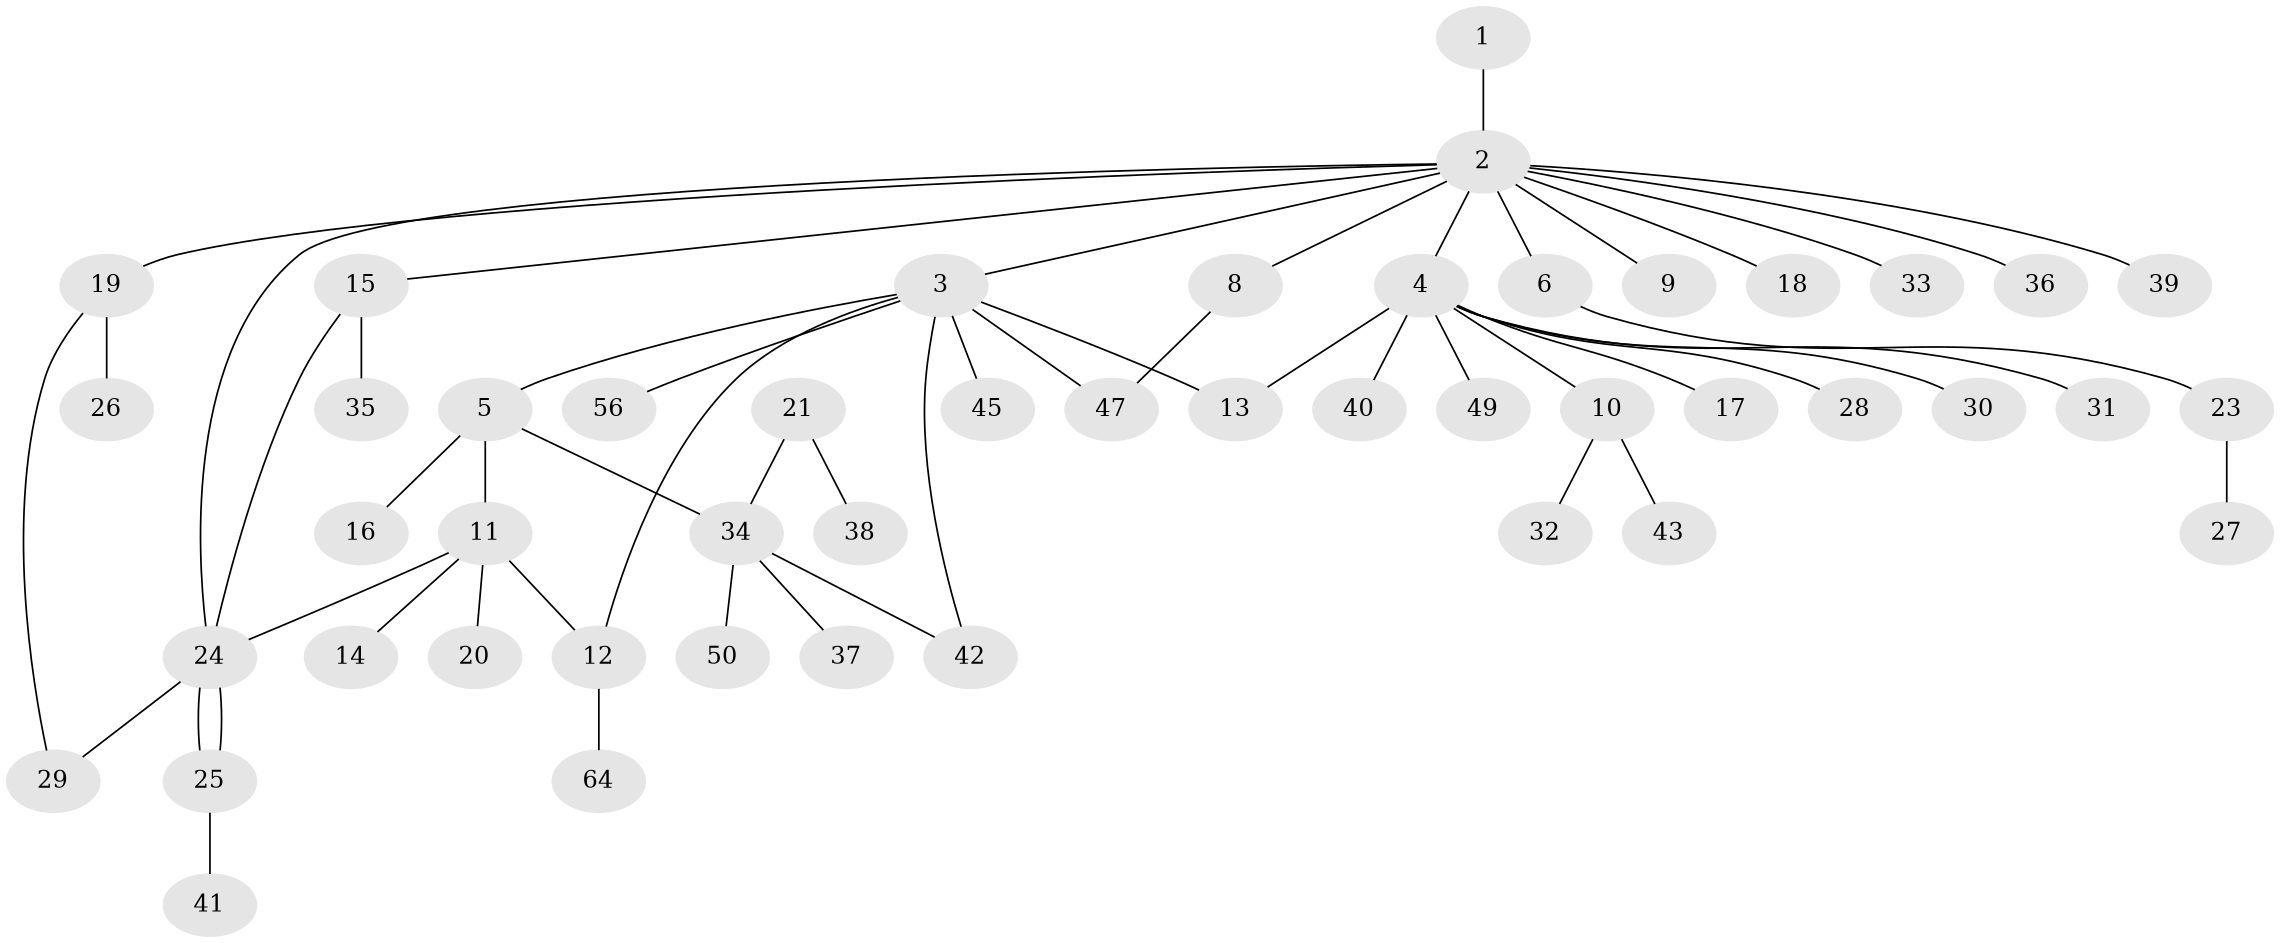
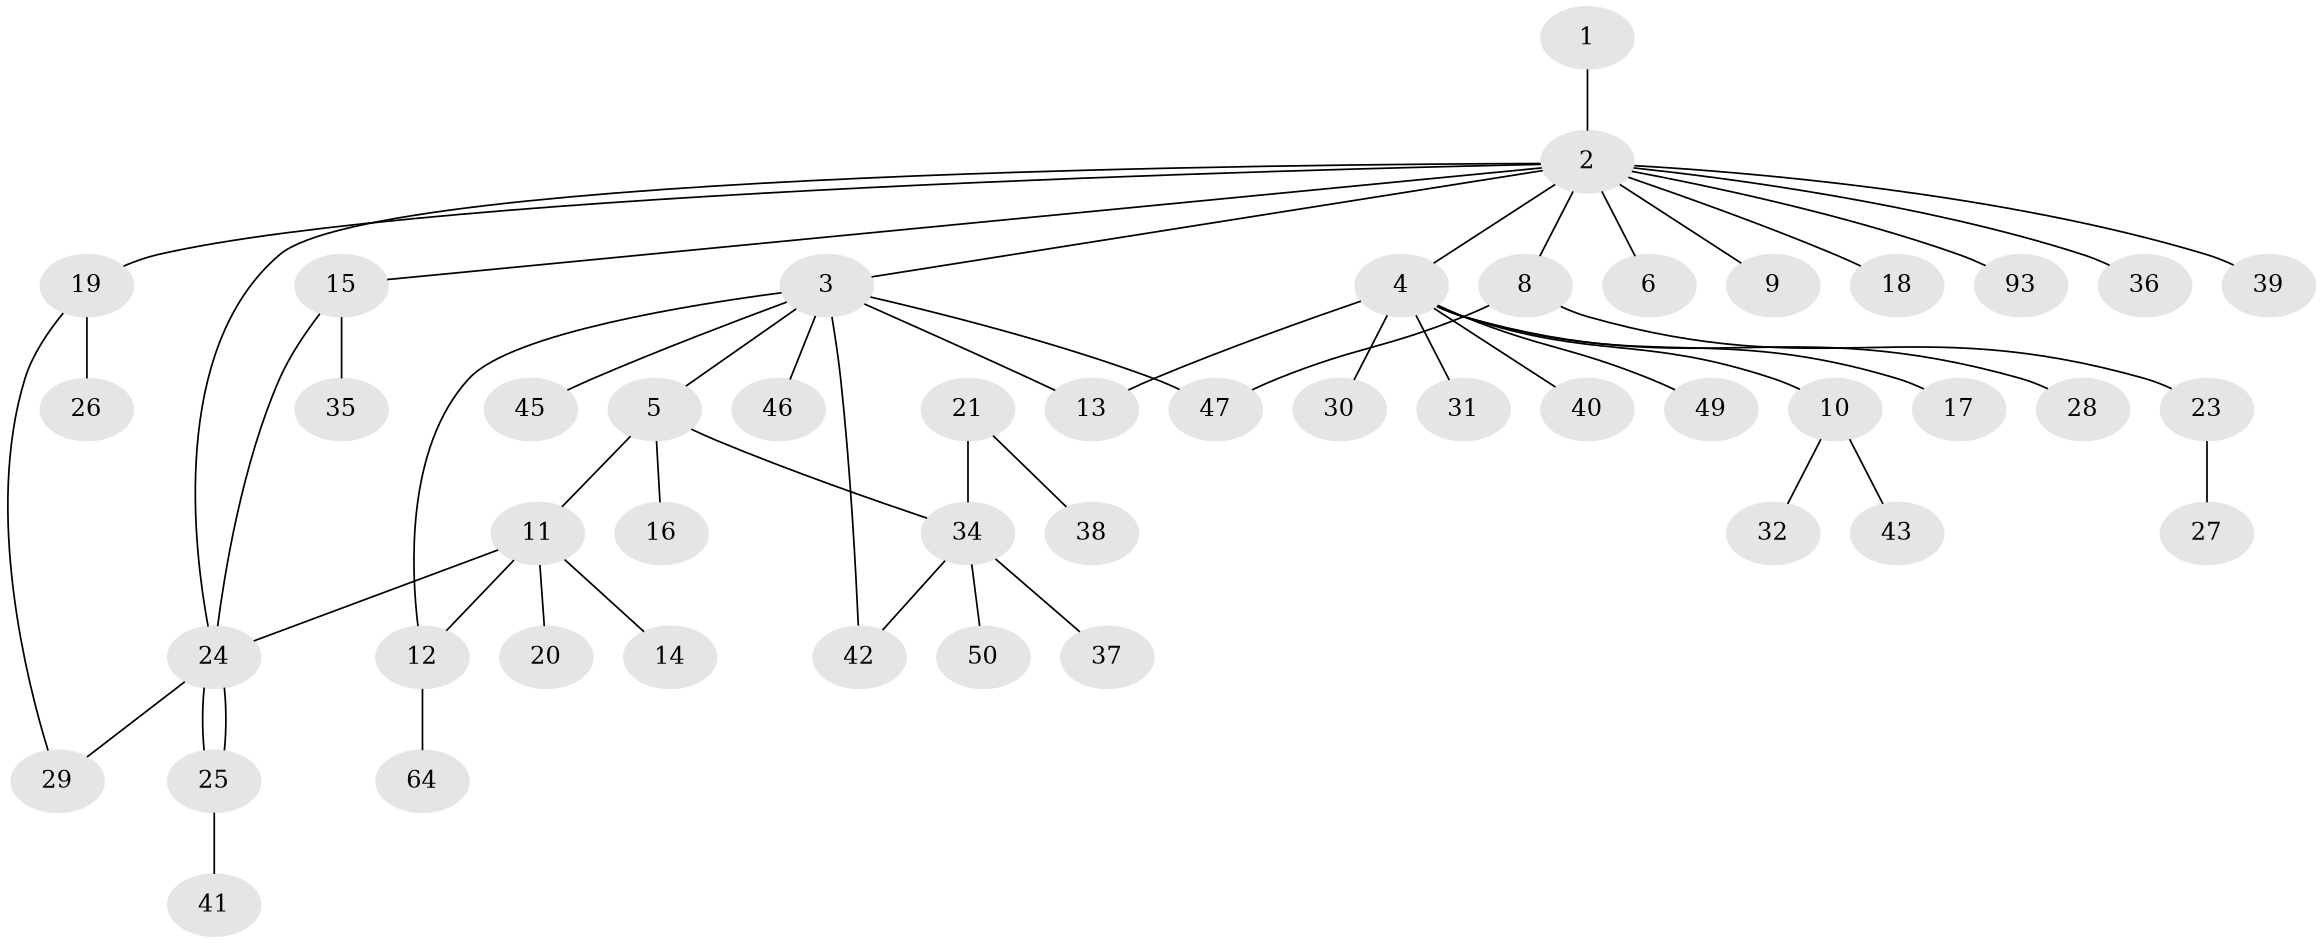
node "33": label "33" -> "93"
edge "6" -- "23": now "8" -- "23"
node "56": label "56" -> "46"
